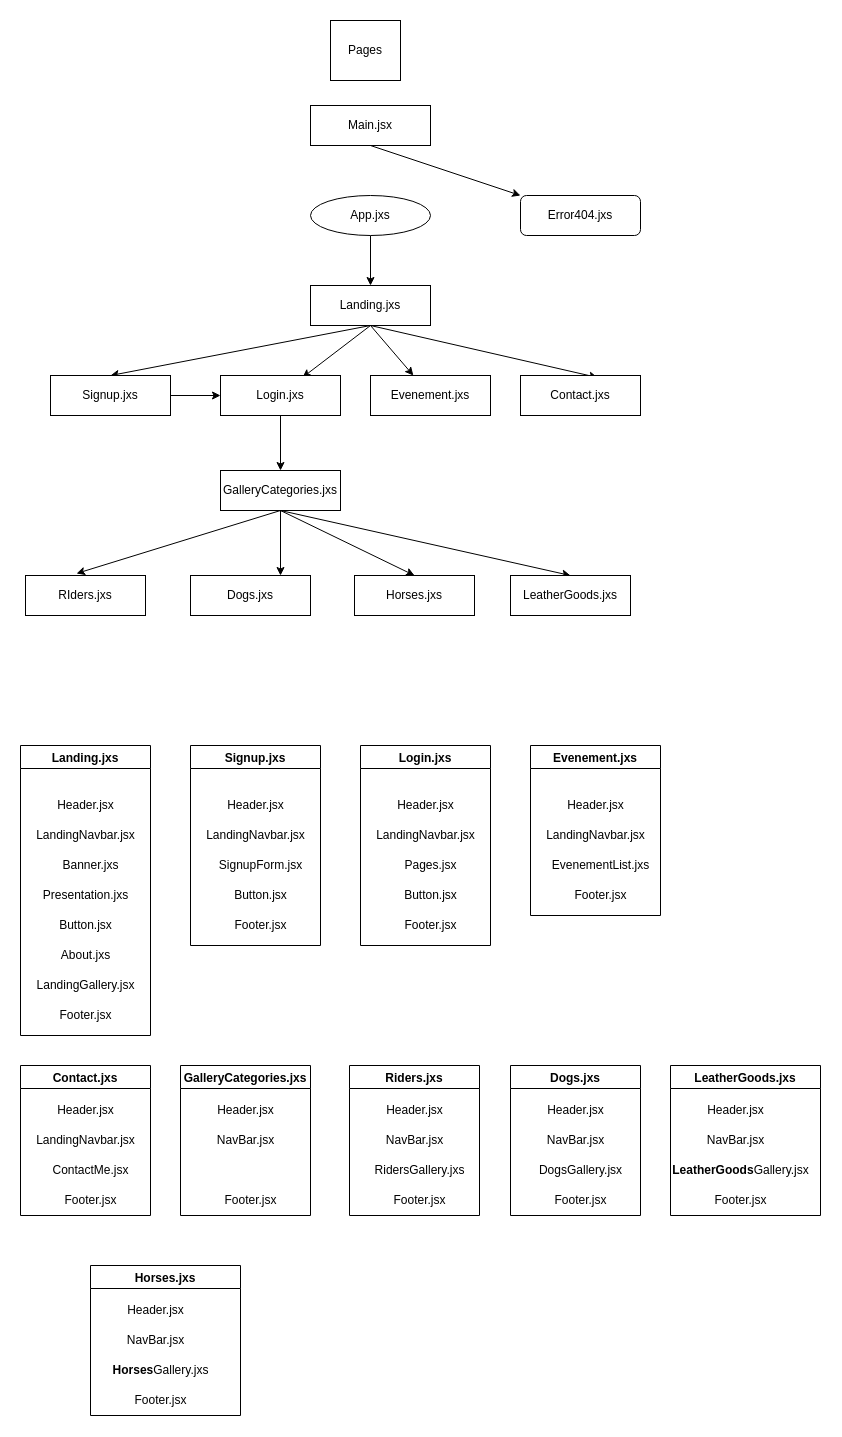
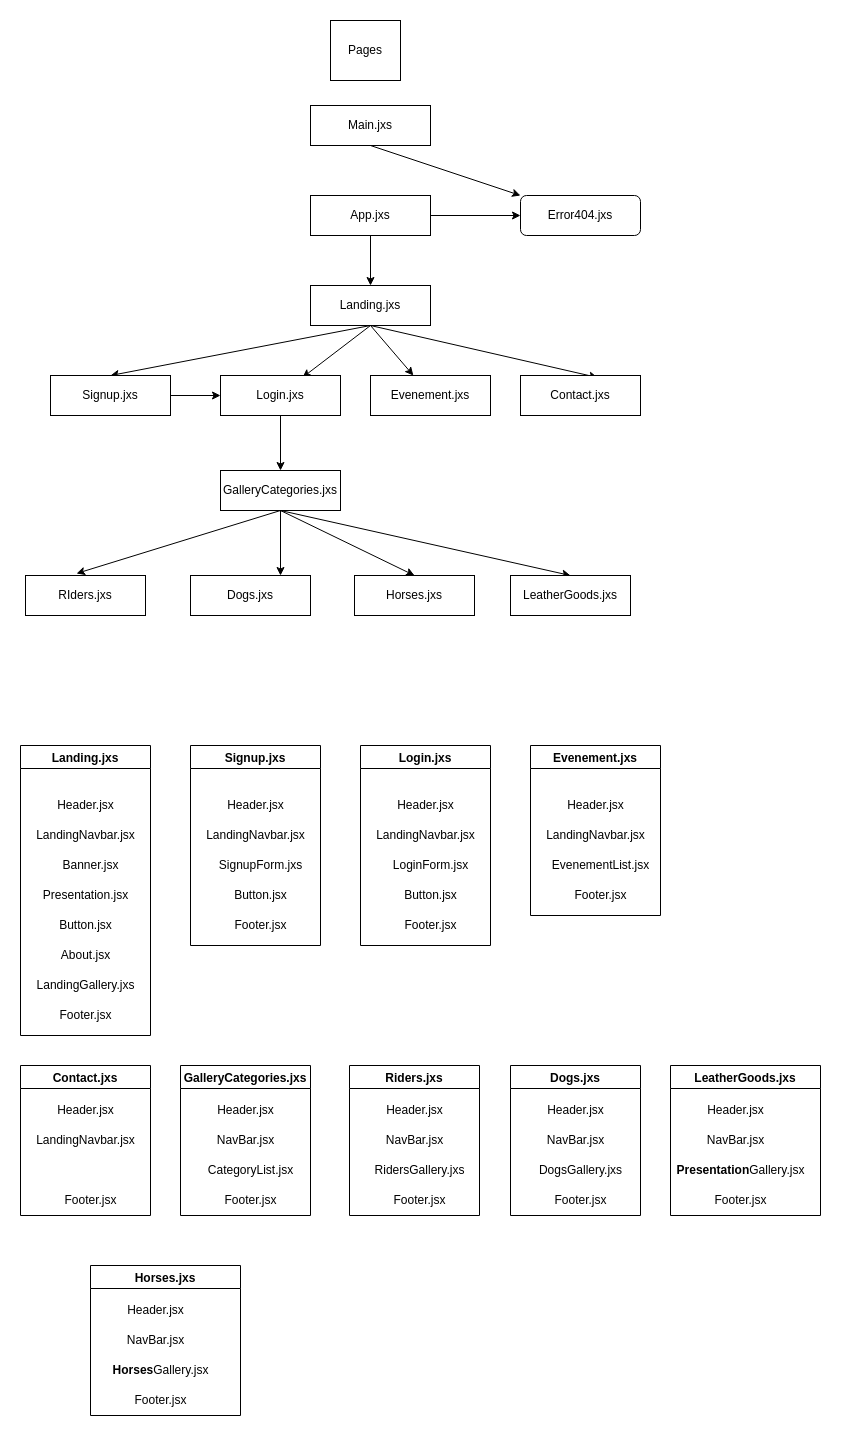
node "Main.jsx": label "Main.jsx" -> "Main.jxs"
node "App.jxs": shape ellipse -> rectangle
edge "App.jxs" -> "Error404.jxs": added
node "Banner.jxs": label "Banner.jxs" -> "Banner.jsx"
node "SignupForm.jsx": label "SignupForm.jsx" -> "SignupForm.jxs"
node "Pages.jsx": label "Pages.jsx" -> "LoginForm.jsx"
node "EvenementList.jxs": label "EvenementList.jxs" -> "EvenementList.jsx"
node "Presentation.jxs": label "Presentation.jxs" -> "Presentation.jsx"
node "About.jxs": label "About.jxs" -> "About.jsx"
node "LandingGallery.jsx": label "LandingGallery.jsx" -> "LandingGallery.jxs"
node "ContactMe.jsx": removed
node "CategoryList.jsx": added
node "DogsGallery.jsx": label "DogsGallery.jsx" -> "DogsGallery.jxs"
node "LeatherGoodsGallery.jsx": label "LeatherGoodsGallery.jsx" -> "PresentationGallery.jsx"
node "HorsesGallery.jxs": label "HorsesGallery.jxs" -> "HorsesGallery.jsx"
